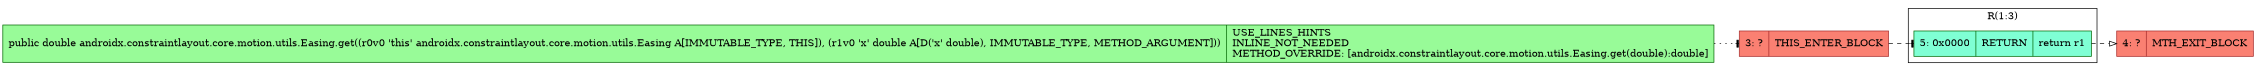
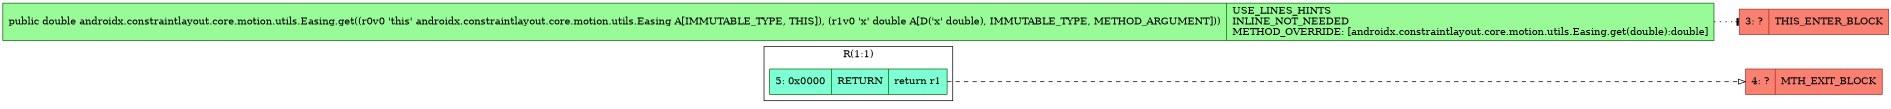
cluster "R(1:3)": label "R(1:3)" -> "R(1:1)"
edge "3: ?" -> "5: 0x0000": removed
